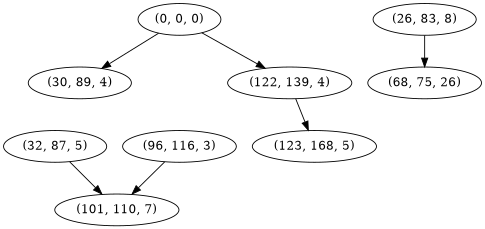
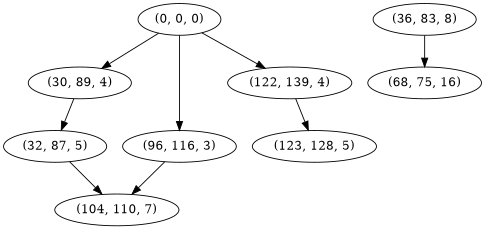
node "(26, 83, 8)": label "(26, 83, 8)" -> "(36, 83, 8)"
edge "(0, 0, 0)" -> "(96, 116, 3)": added
node "(68, 75, 26)": label "(68, 75, 26)" -> "(68, 75, 16)"
edge "(30, 89, 4)" -> "(32, 87, 5)": added
node "(123, 168, 5)": label "(123, 168, 5)" -> "(123, 128, 5)"
node "(101, 110, 7)": label "(101, 110, 7)" -> "(104, 110, 7)"
